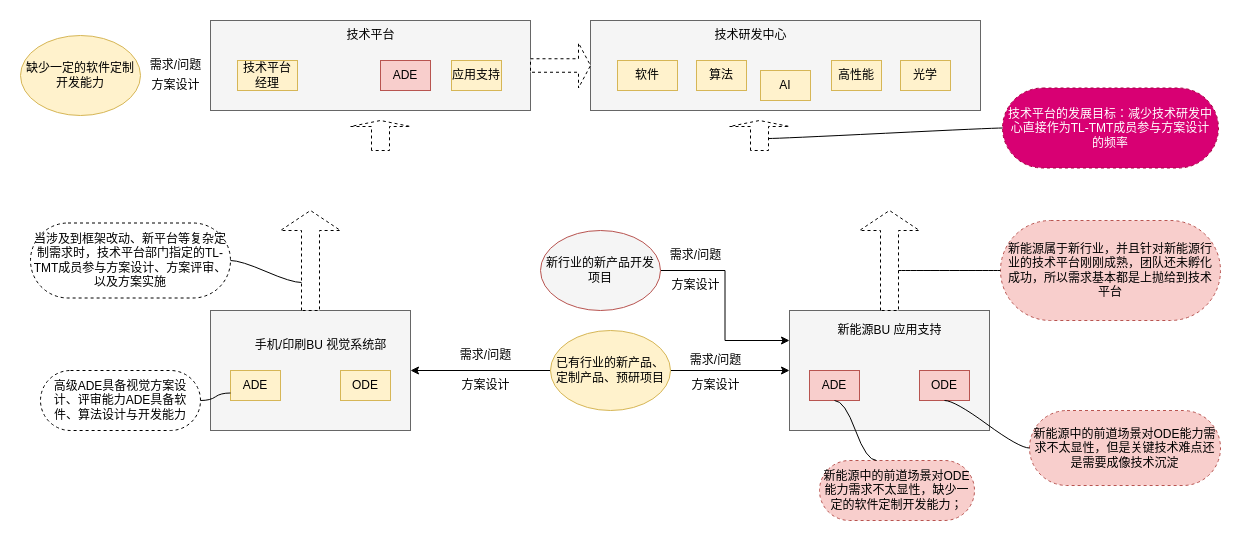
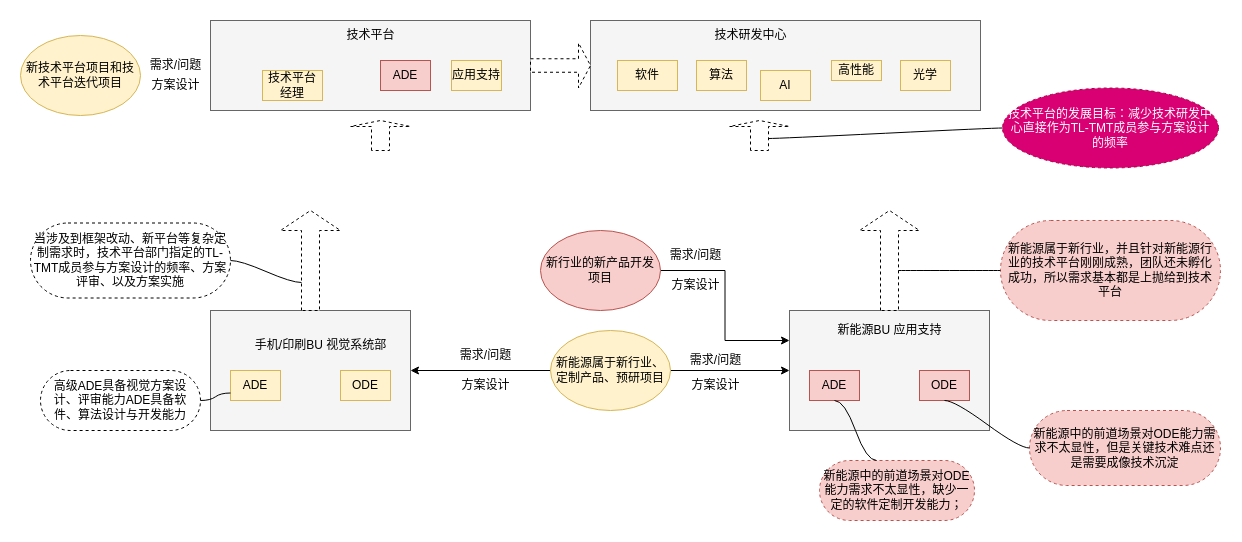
node "缺少一定的软件定制开发能力": label "缺少一定的软件定制开发能力" -> "新技术平台项目和技术平台迭代项目"
node "技术平台经理": moved (268, 76) -> (293, 86)
node "高性能": size 50x30 -> 50x20
node "技术平台的发展目标：减少技术研发中心直接作为TL-TMT成员参与方案设计的频率": shape rounded rectangle -> ellipse
node "当涉及到框架改动、新平台等复杂定制需求时，技术平台部门指定的TL-TMT成员参与方案设计、方案评审、以及方案实施": label "当涉及到框架改动、新平台等复杂定制需求时，技术平台部门指定的TL-TMT成员参与方案设计、方案评审、以及方案实施" -> "当涉及到框架改动、新平台等复杂定制需求时，技术平台部门指定的TL-TMT成员参与方案设计的频率、方案评审、以及方案实施"
node "新行业的新产品开发项目": fillcolor #f5f5f5 -> #f8cecc
node "已有行业的新产品、定制产品、预研项目": label "已有行业的新产品、定制产品、预研项目" -> "新能源属于新行业、定制产品、预研项目"
